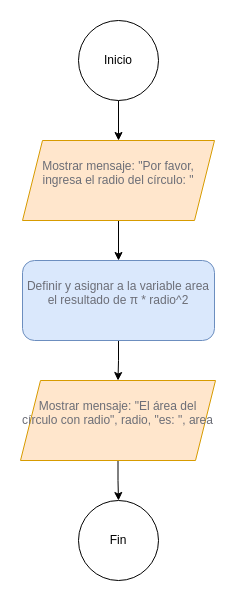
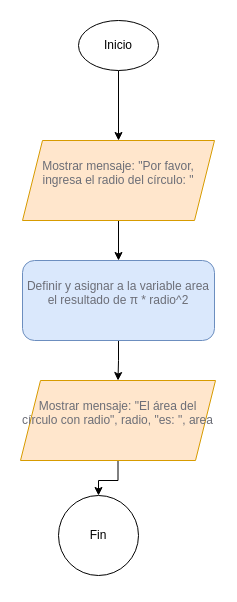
node "Inicio": size 80x80 -> 80x50
node "Fin": moved (119, 541) -> (99, 536)
